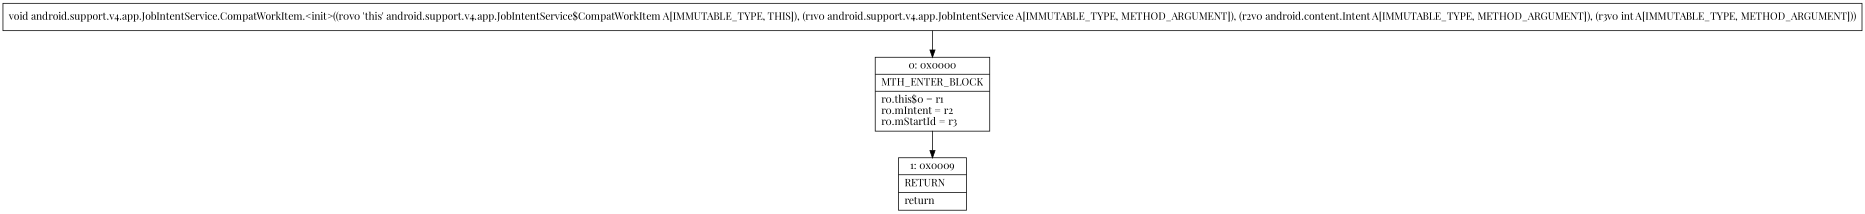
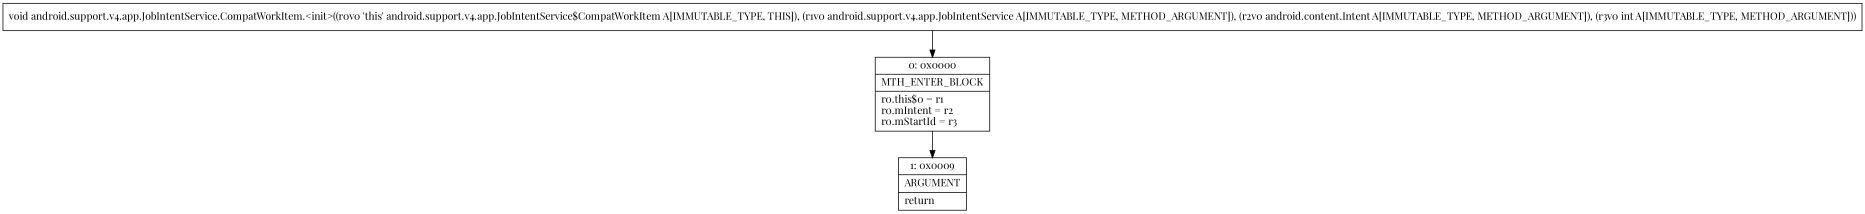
node "1: 0x0009": text "RETURN" -> "ARGUMENT"
